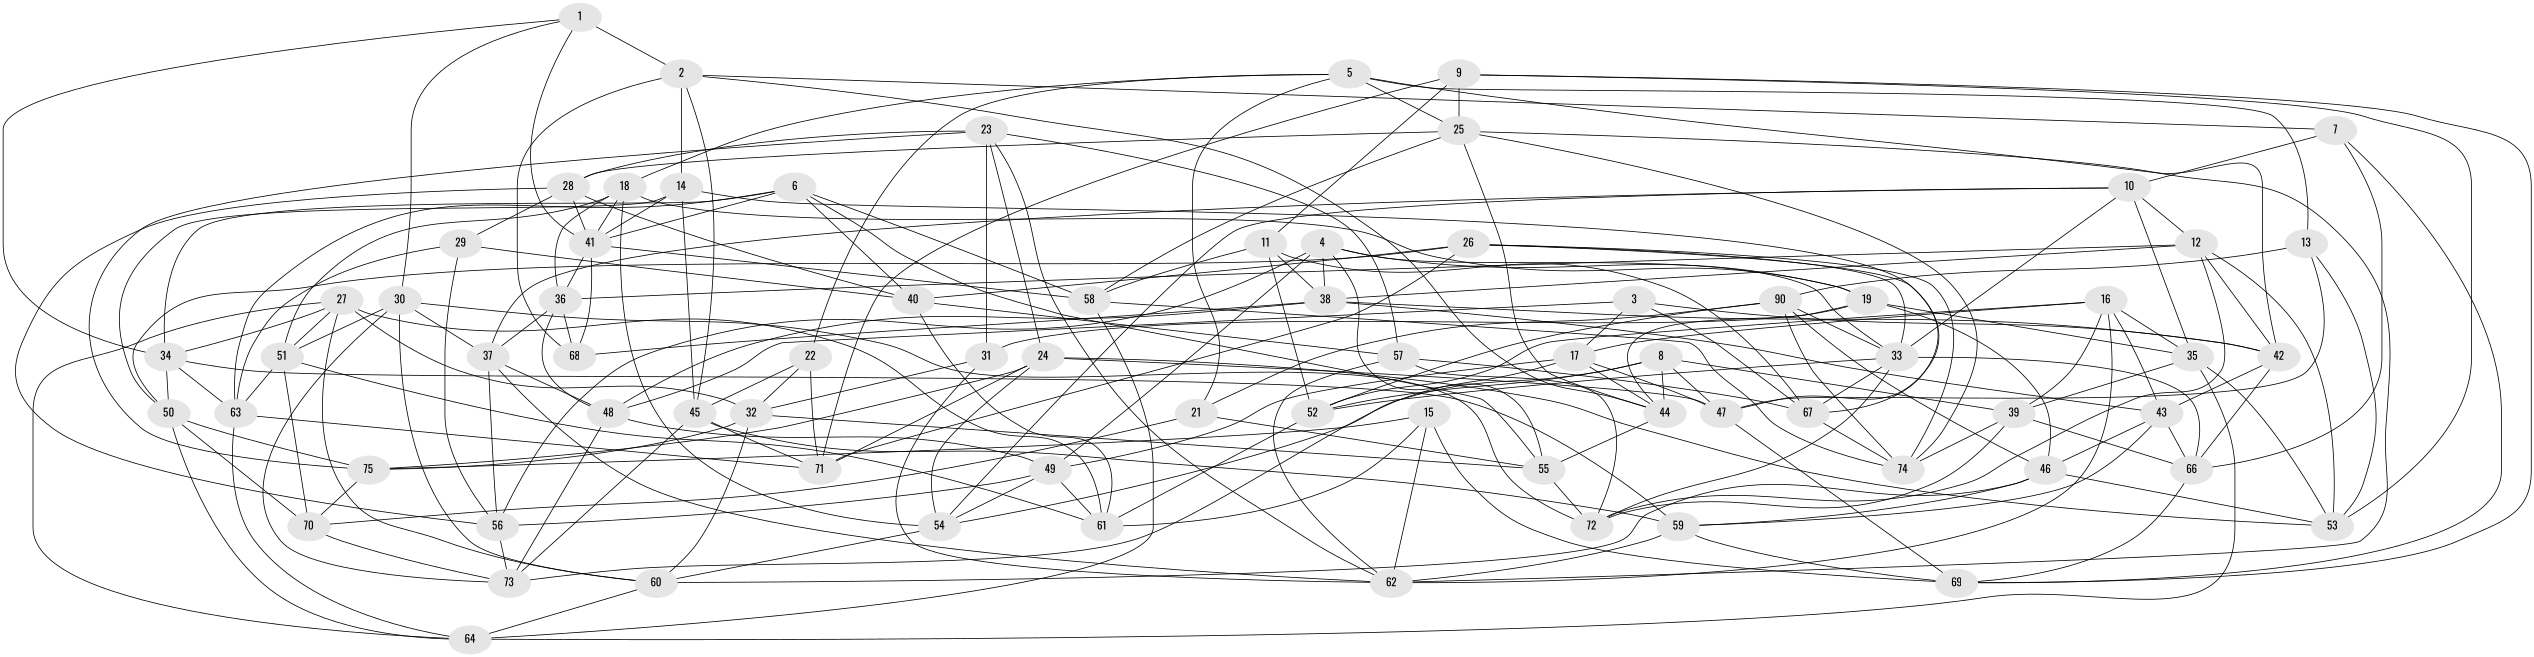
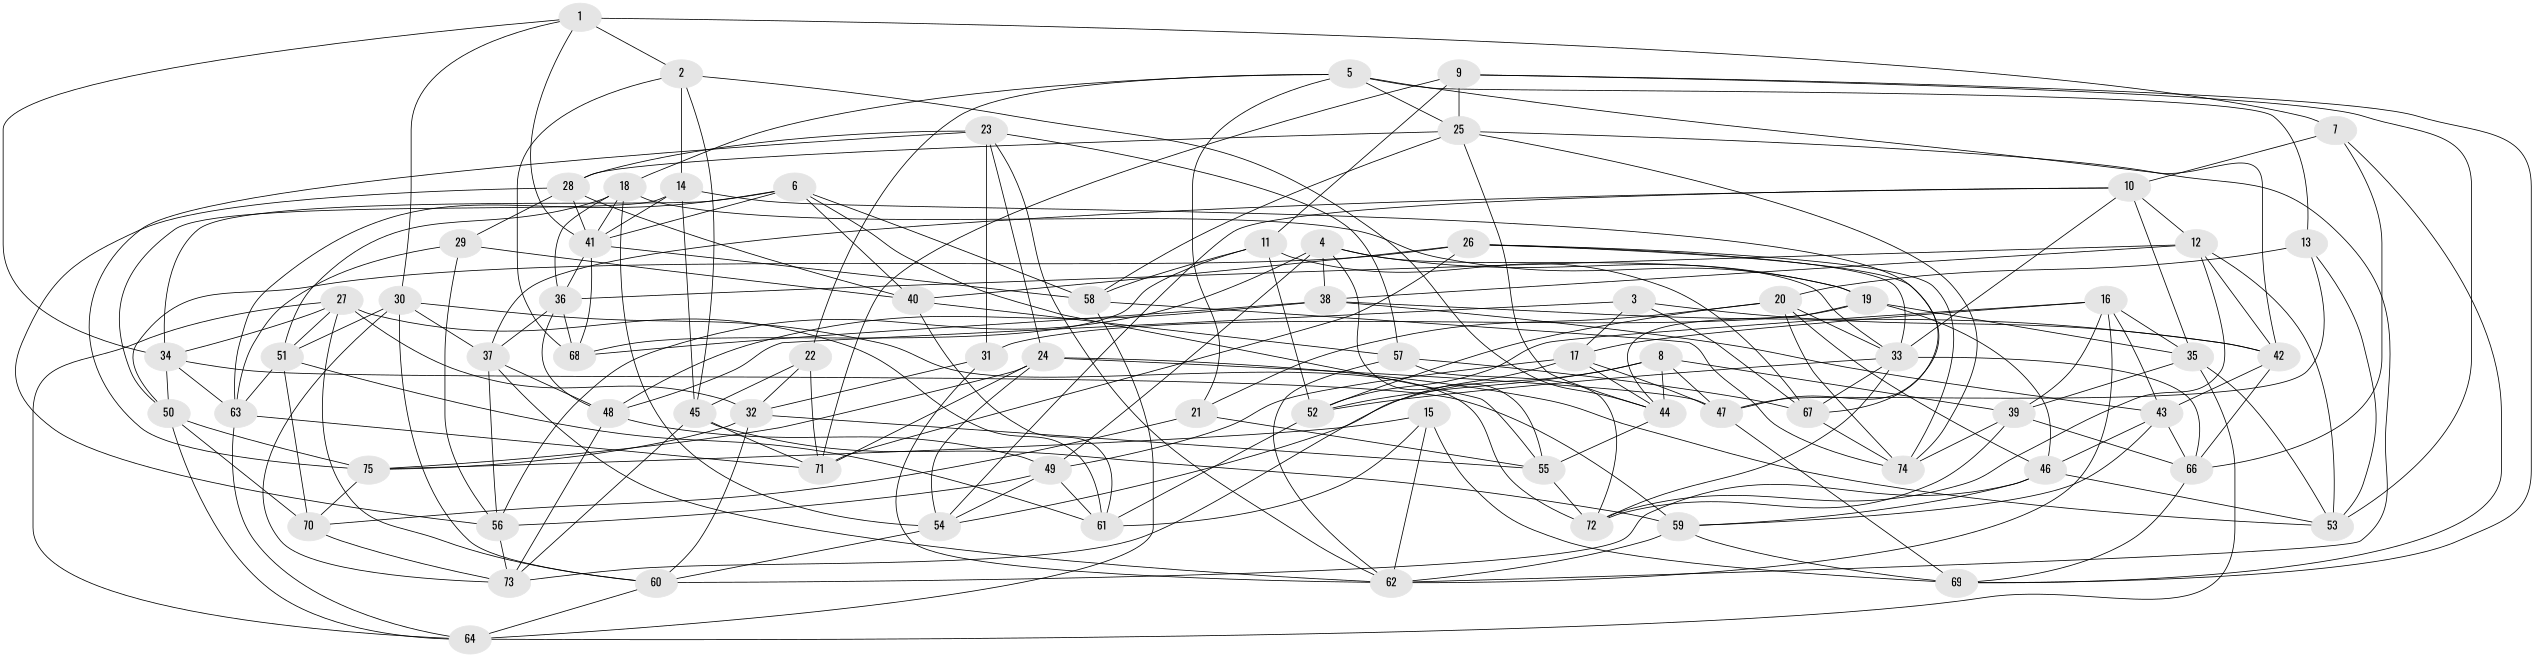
edge "2" -- "7": now "1" -- "7"
edge "11" -- "38": now "11" -- "68"
node "90": label "90" -> "20"
